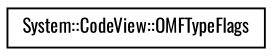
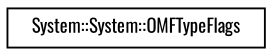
node "System::CodeView::OMFTypeFlags": label "System::CodeView::OMFTypeFlags" -> "System::System::OMFTypeFlags"
